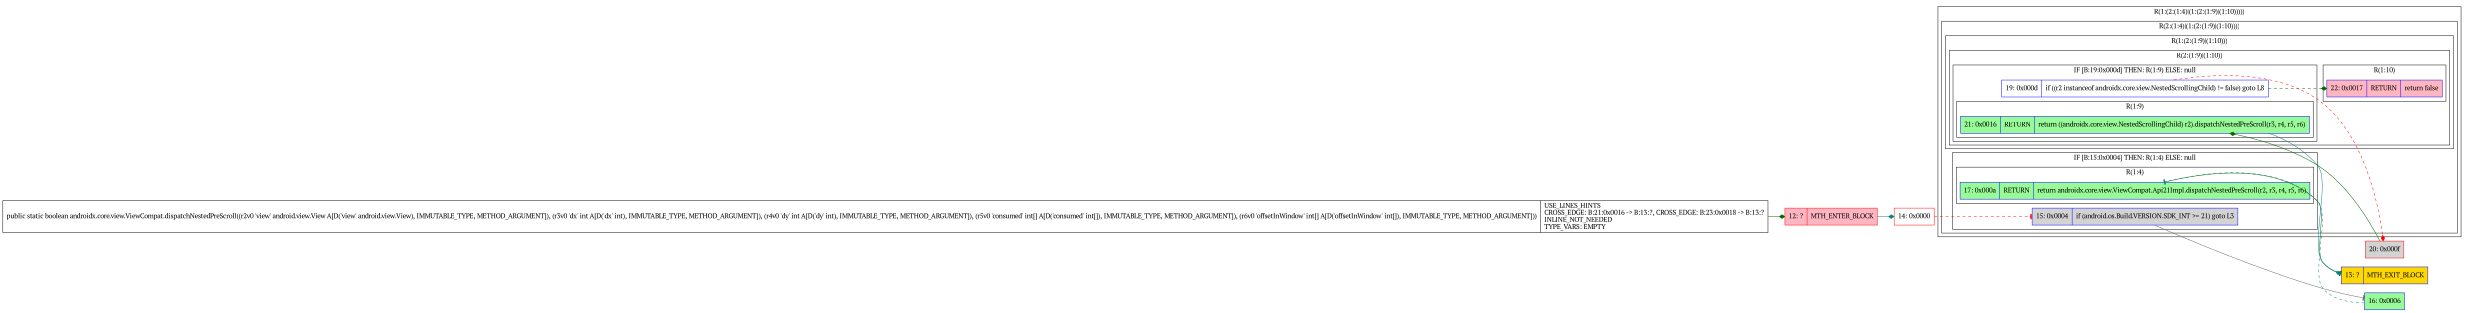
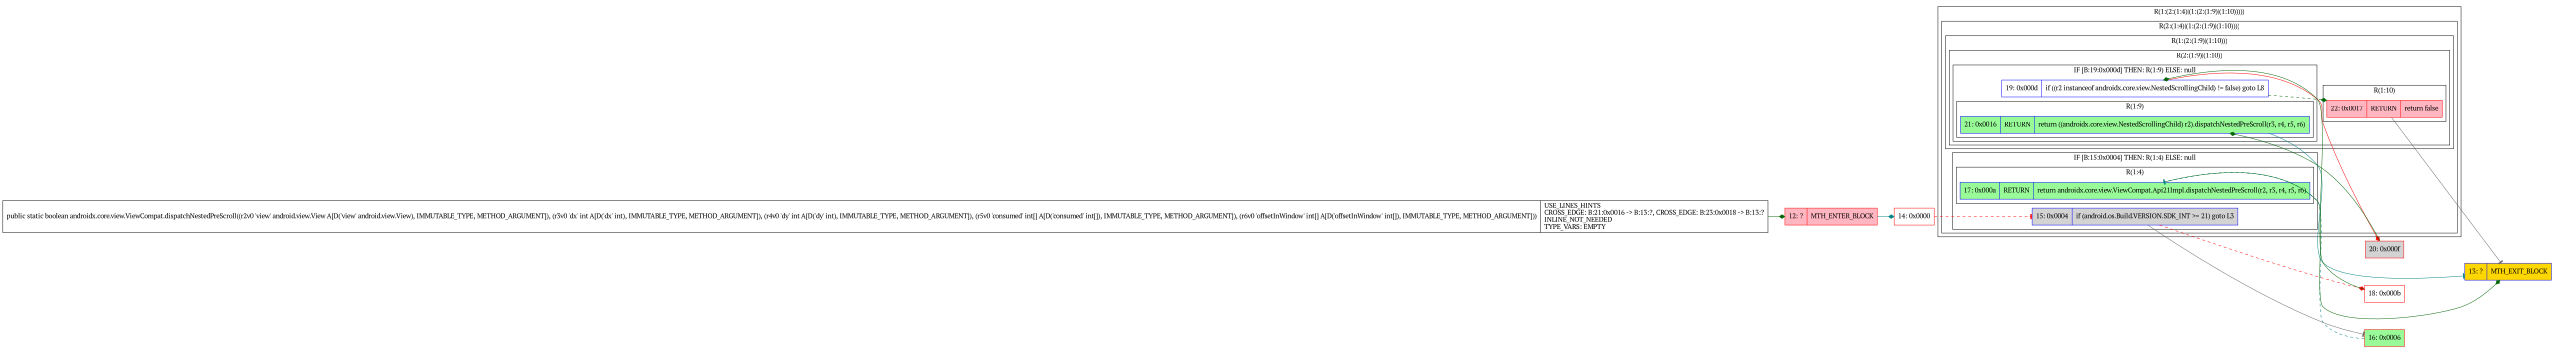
node "22: 0x0017": color blue -> red
edge "19: 0x000d" -> "20: 0x000f": style dashed -> solid
edge "17: 0x000a" -> "13: ?": arrowhead tee -> diamond
edge "22: 0x0017" -> "13: ?": added
edge "21: 0x0016" -> "13: ?": arrowhead diamond -> tee
node "18: 0x000b": added
node "16: 0x0006": color blue -> red
